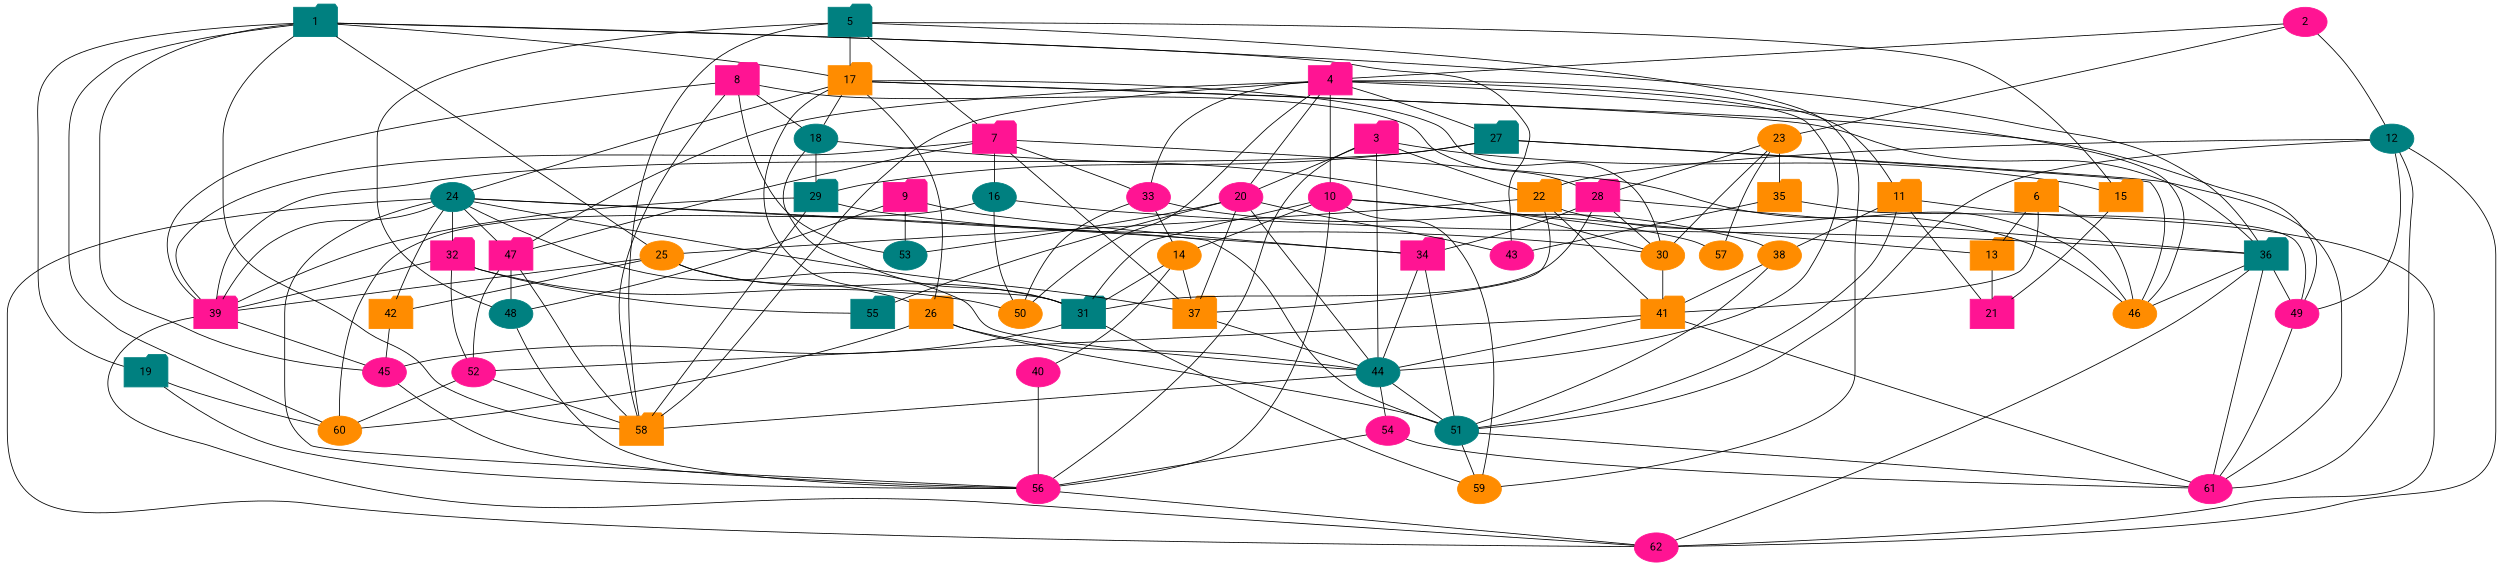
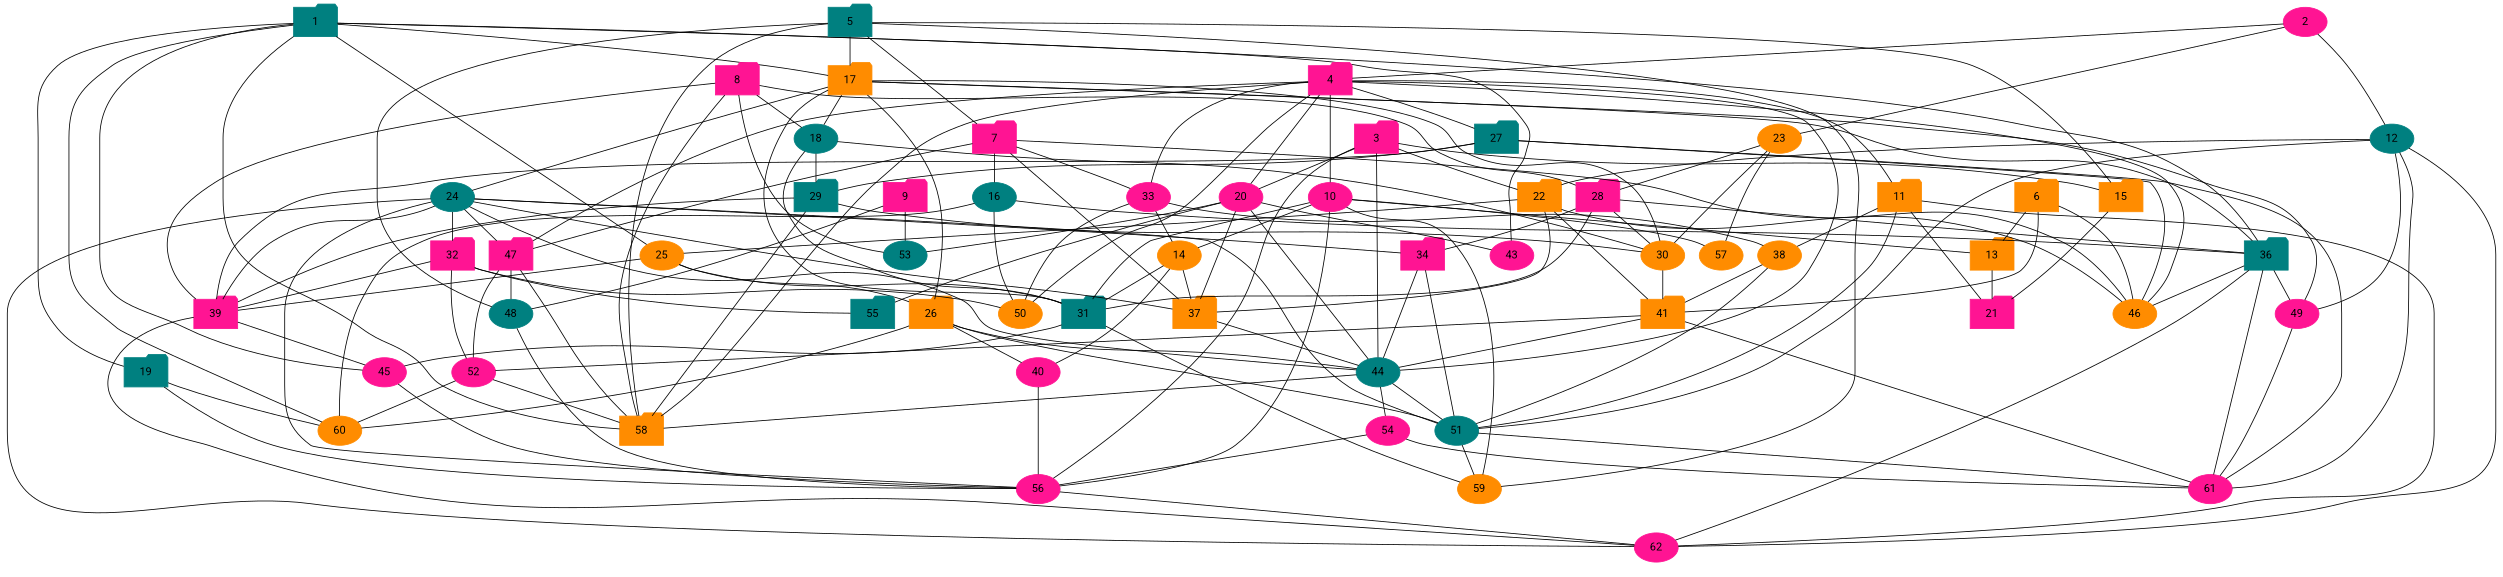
edge "7" -- "39": removed
node "35": removed
edge "9" -- "34": removed
node "42": removed
edge "26" -- "40": added
